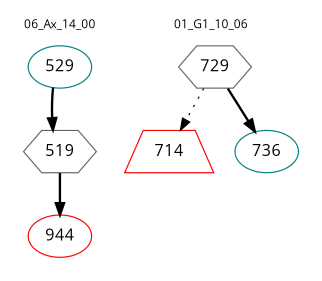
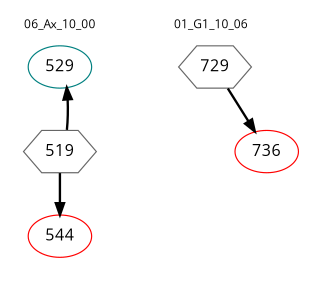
cluster "06_Ax_14_00": label "06_Ax_14_00" -> "06_Ax_10_00"
edge "529" -> "519": reversed
node "714": removed
node "736": color teal -> red
node "944": label "944" -> "544"
